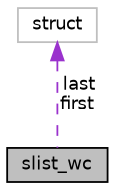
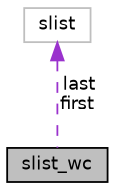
node "struct": label "struct" -> "slist"
